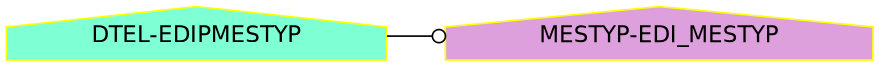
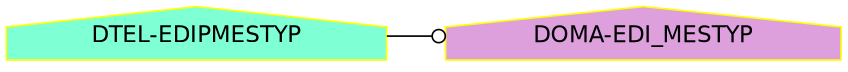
node "MESTYP-EDI_MESTYP": label "MESTYP-EDI_MESTYP" -> "DOMA-EDI_MESTYP"
